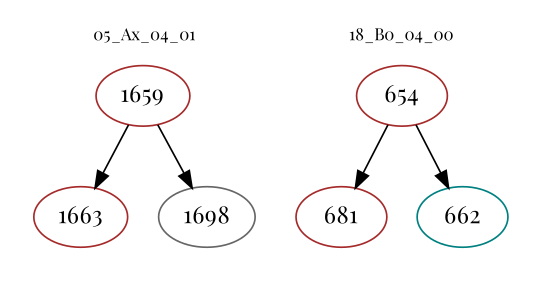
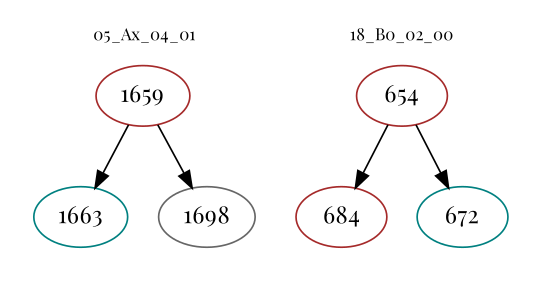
cluster "18_B0_04_00": label "18_B0_04_00" -> "18_B0_02_00"
node "1663": color brown -> teal
node "681": label "681" -> "684"
node "662": label "662" -> "672"
